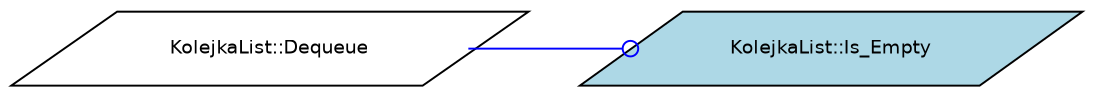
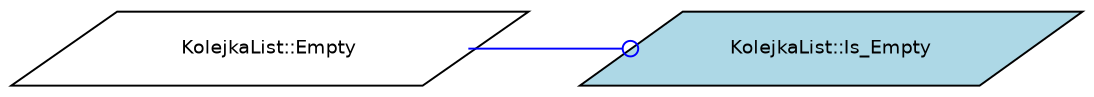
node "KolejkaList::Dequeue": label "KolejkaList::Dequeue" -> "KolejkaList::Empty"
